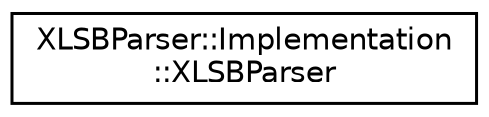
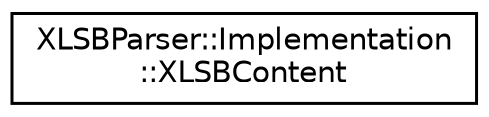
node "XLSBParser::Implementation ::XLSBParser": label "XLSBParser::Implementation ::XLSBParser" -> "XLSBParser::Implementation ::XLSBContent"
